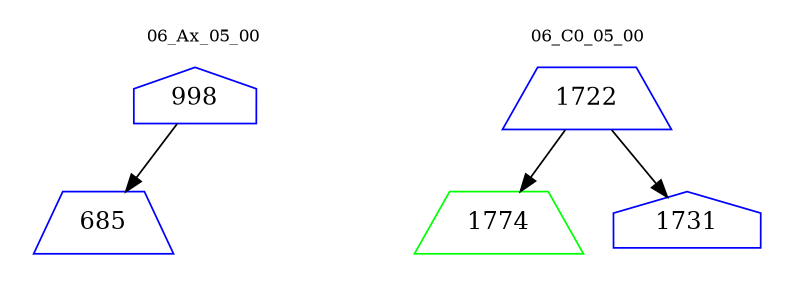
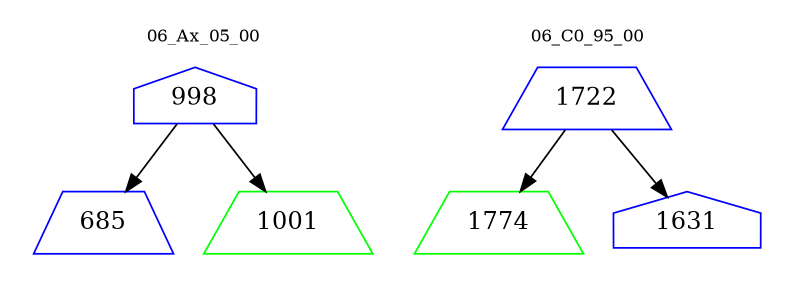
cluster "06_C0_05_00": label "06_C0_05_00" -> "06_C0_95_00"
node "1001": added
node "1731": label "1731" -> "1631"
